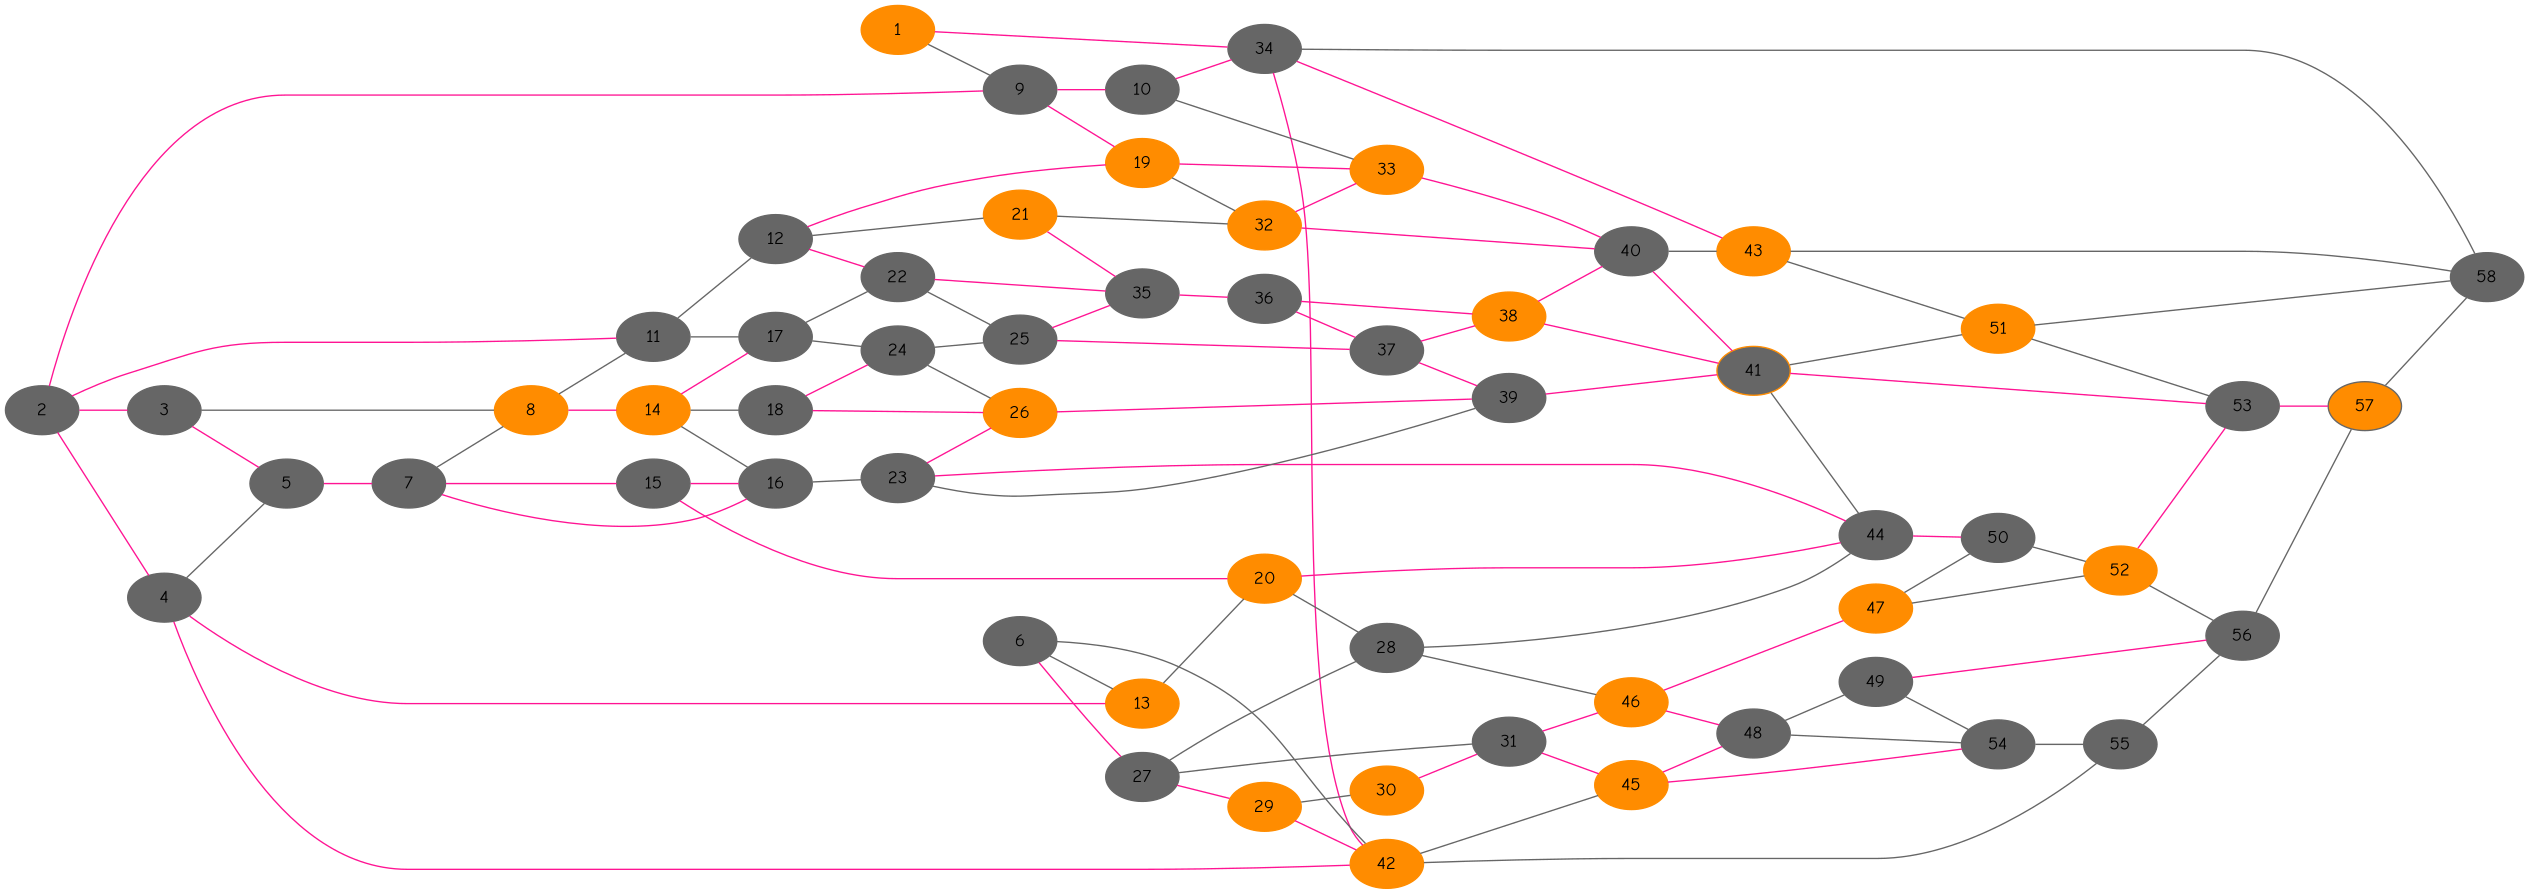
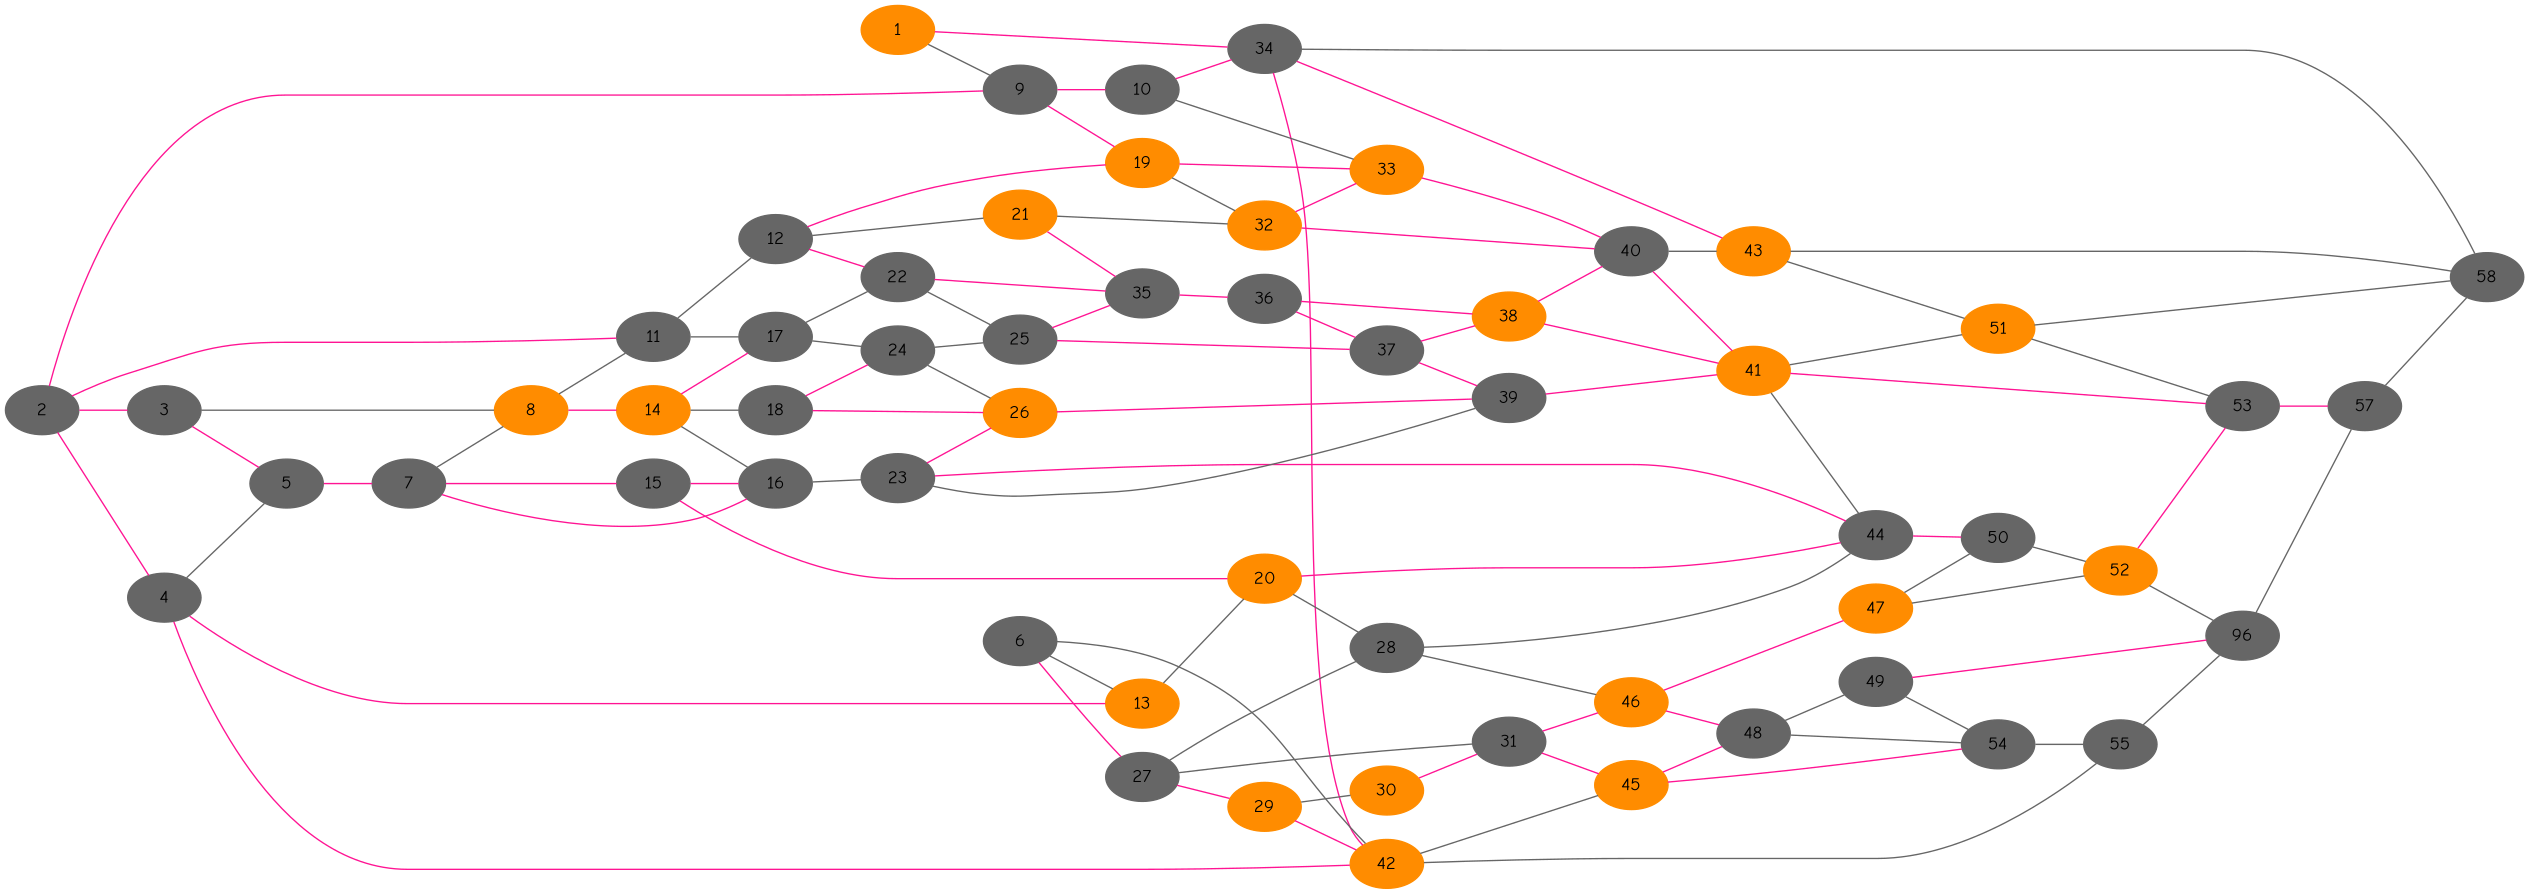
node "41": fillcolor gray40 -> darkorange
node "57": fillcolor darkorange -> gray40
node "56": label "56" -> "96"
